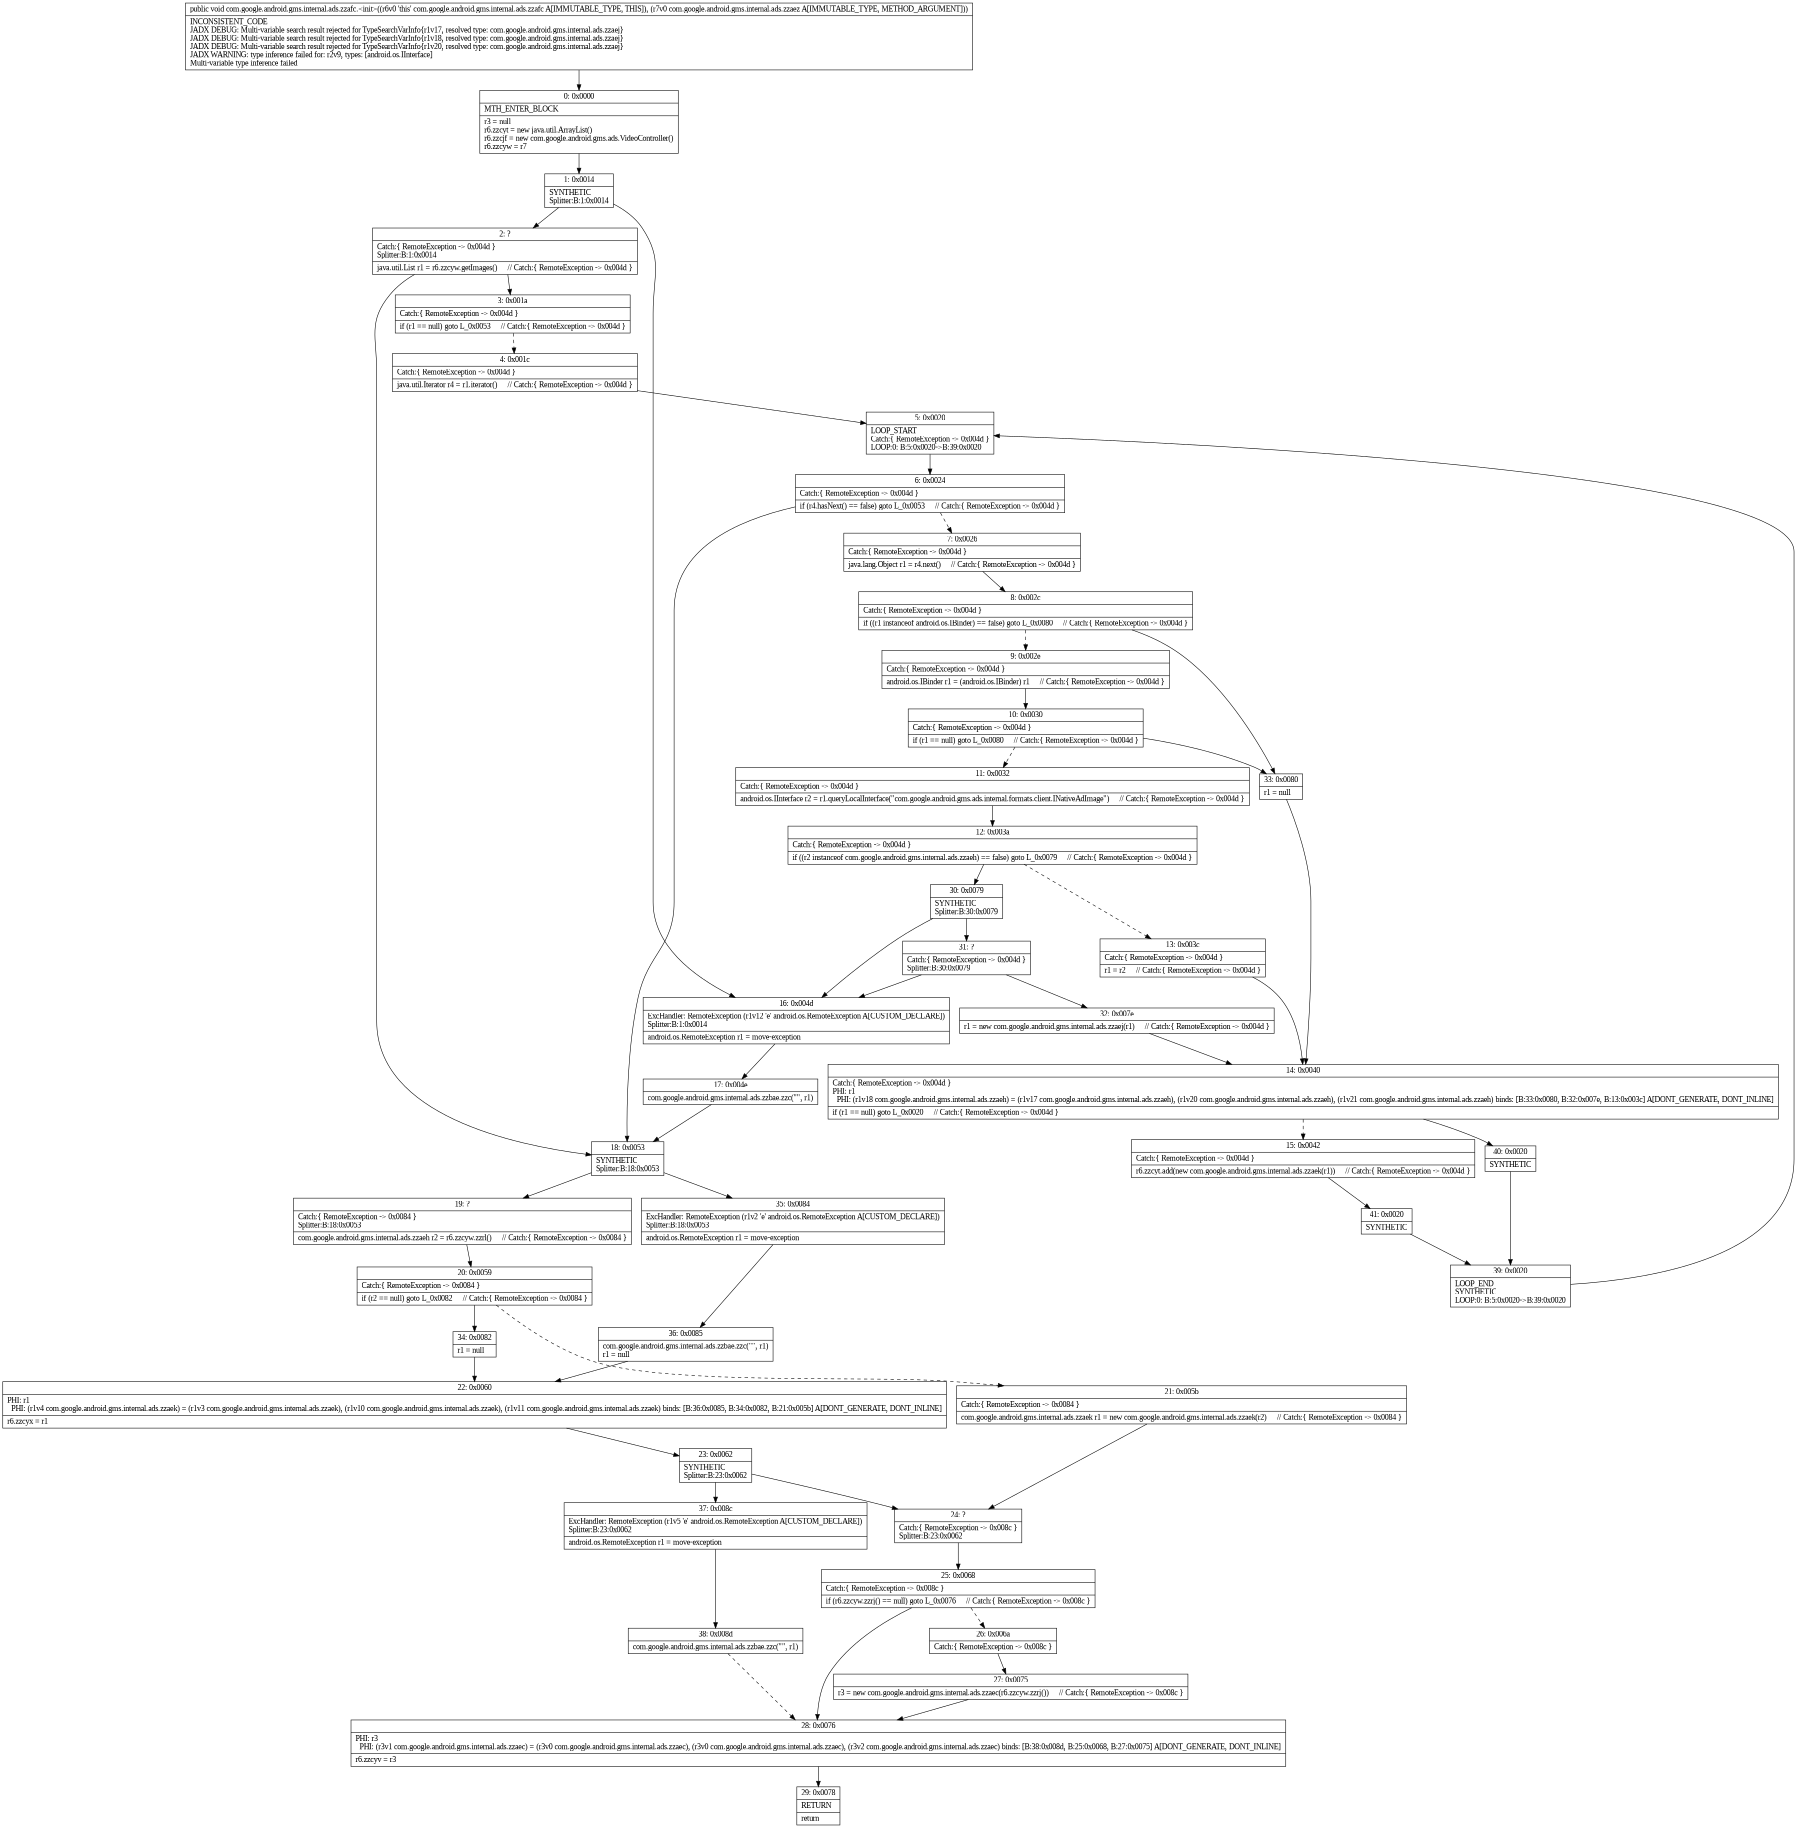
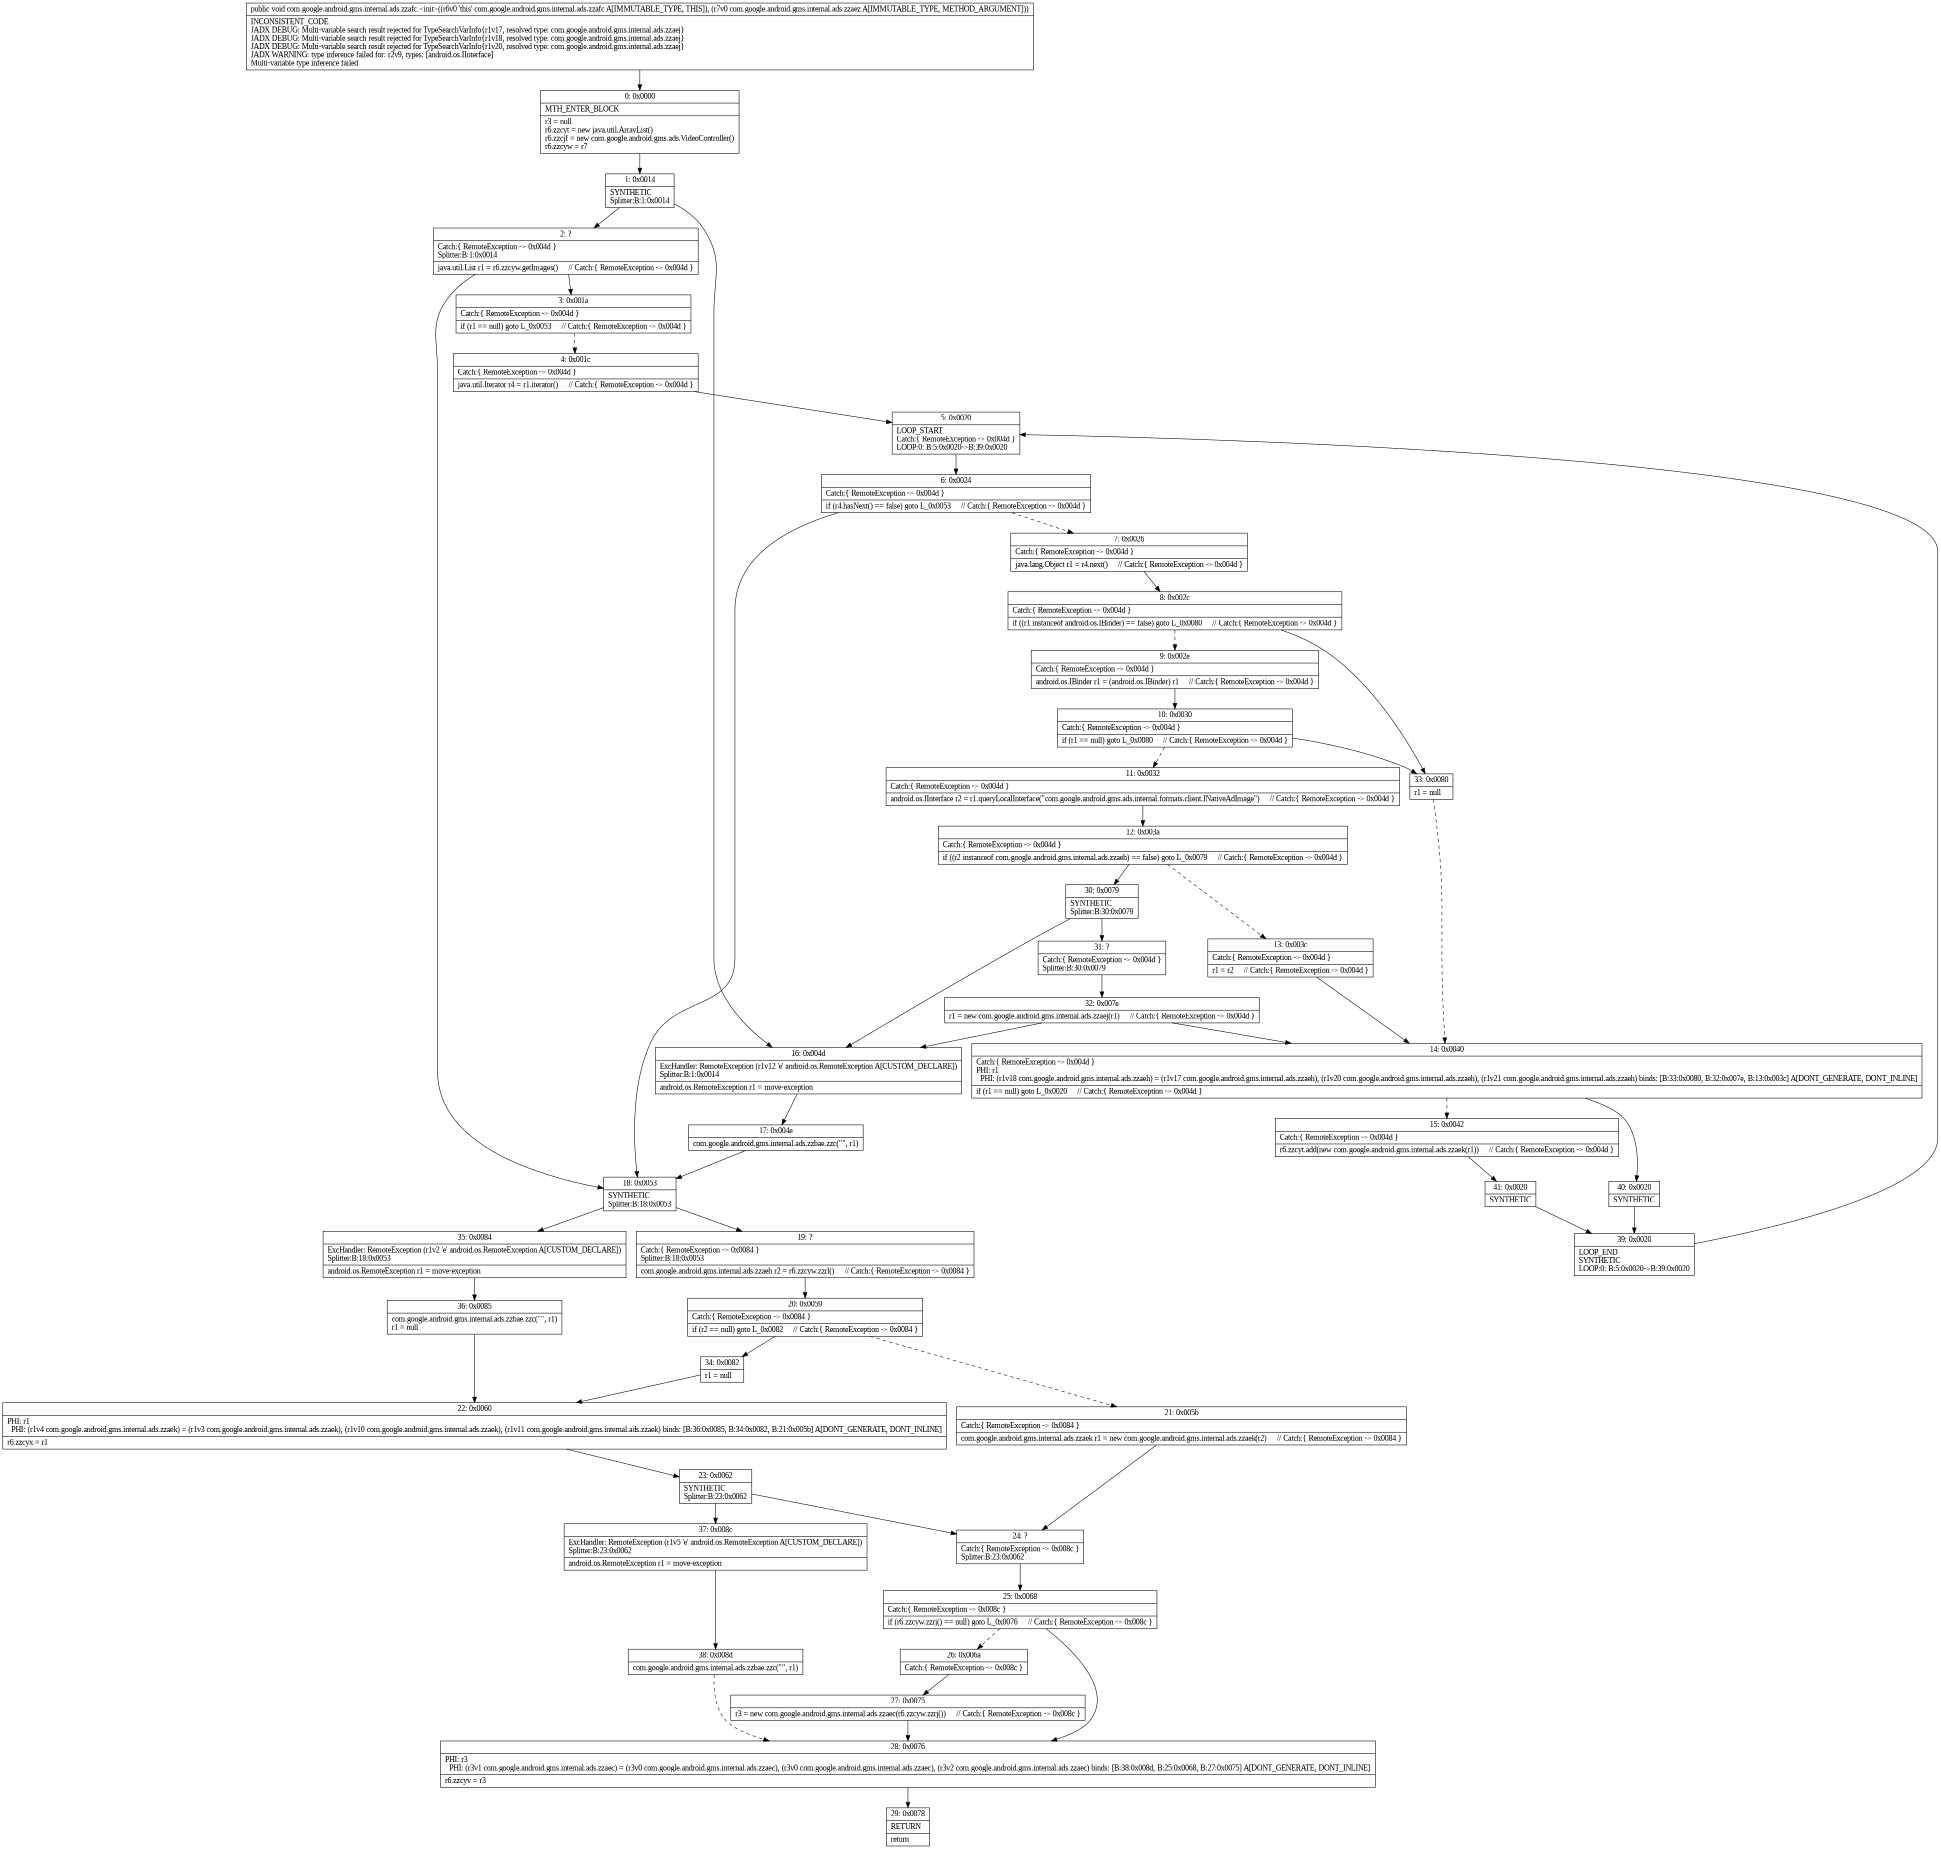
edge "33: 0x0080" -> "14: 0x0040": style solid -> dashed
edge "31: ?" -> "16: 0x004d": now "32: 0x007e" -> "16: 0x004d"
